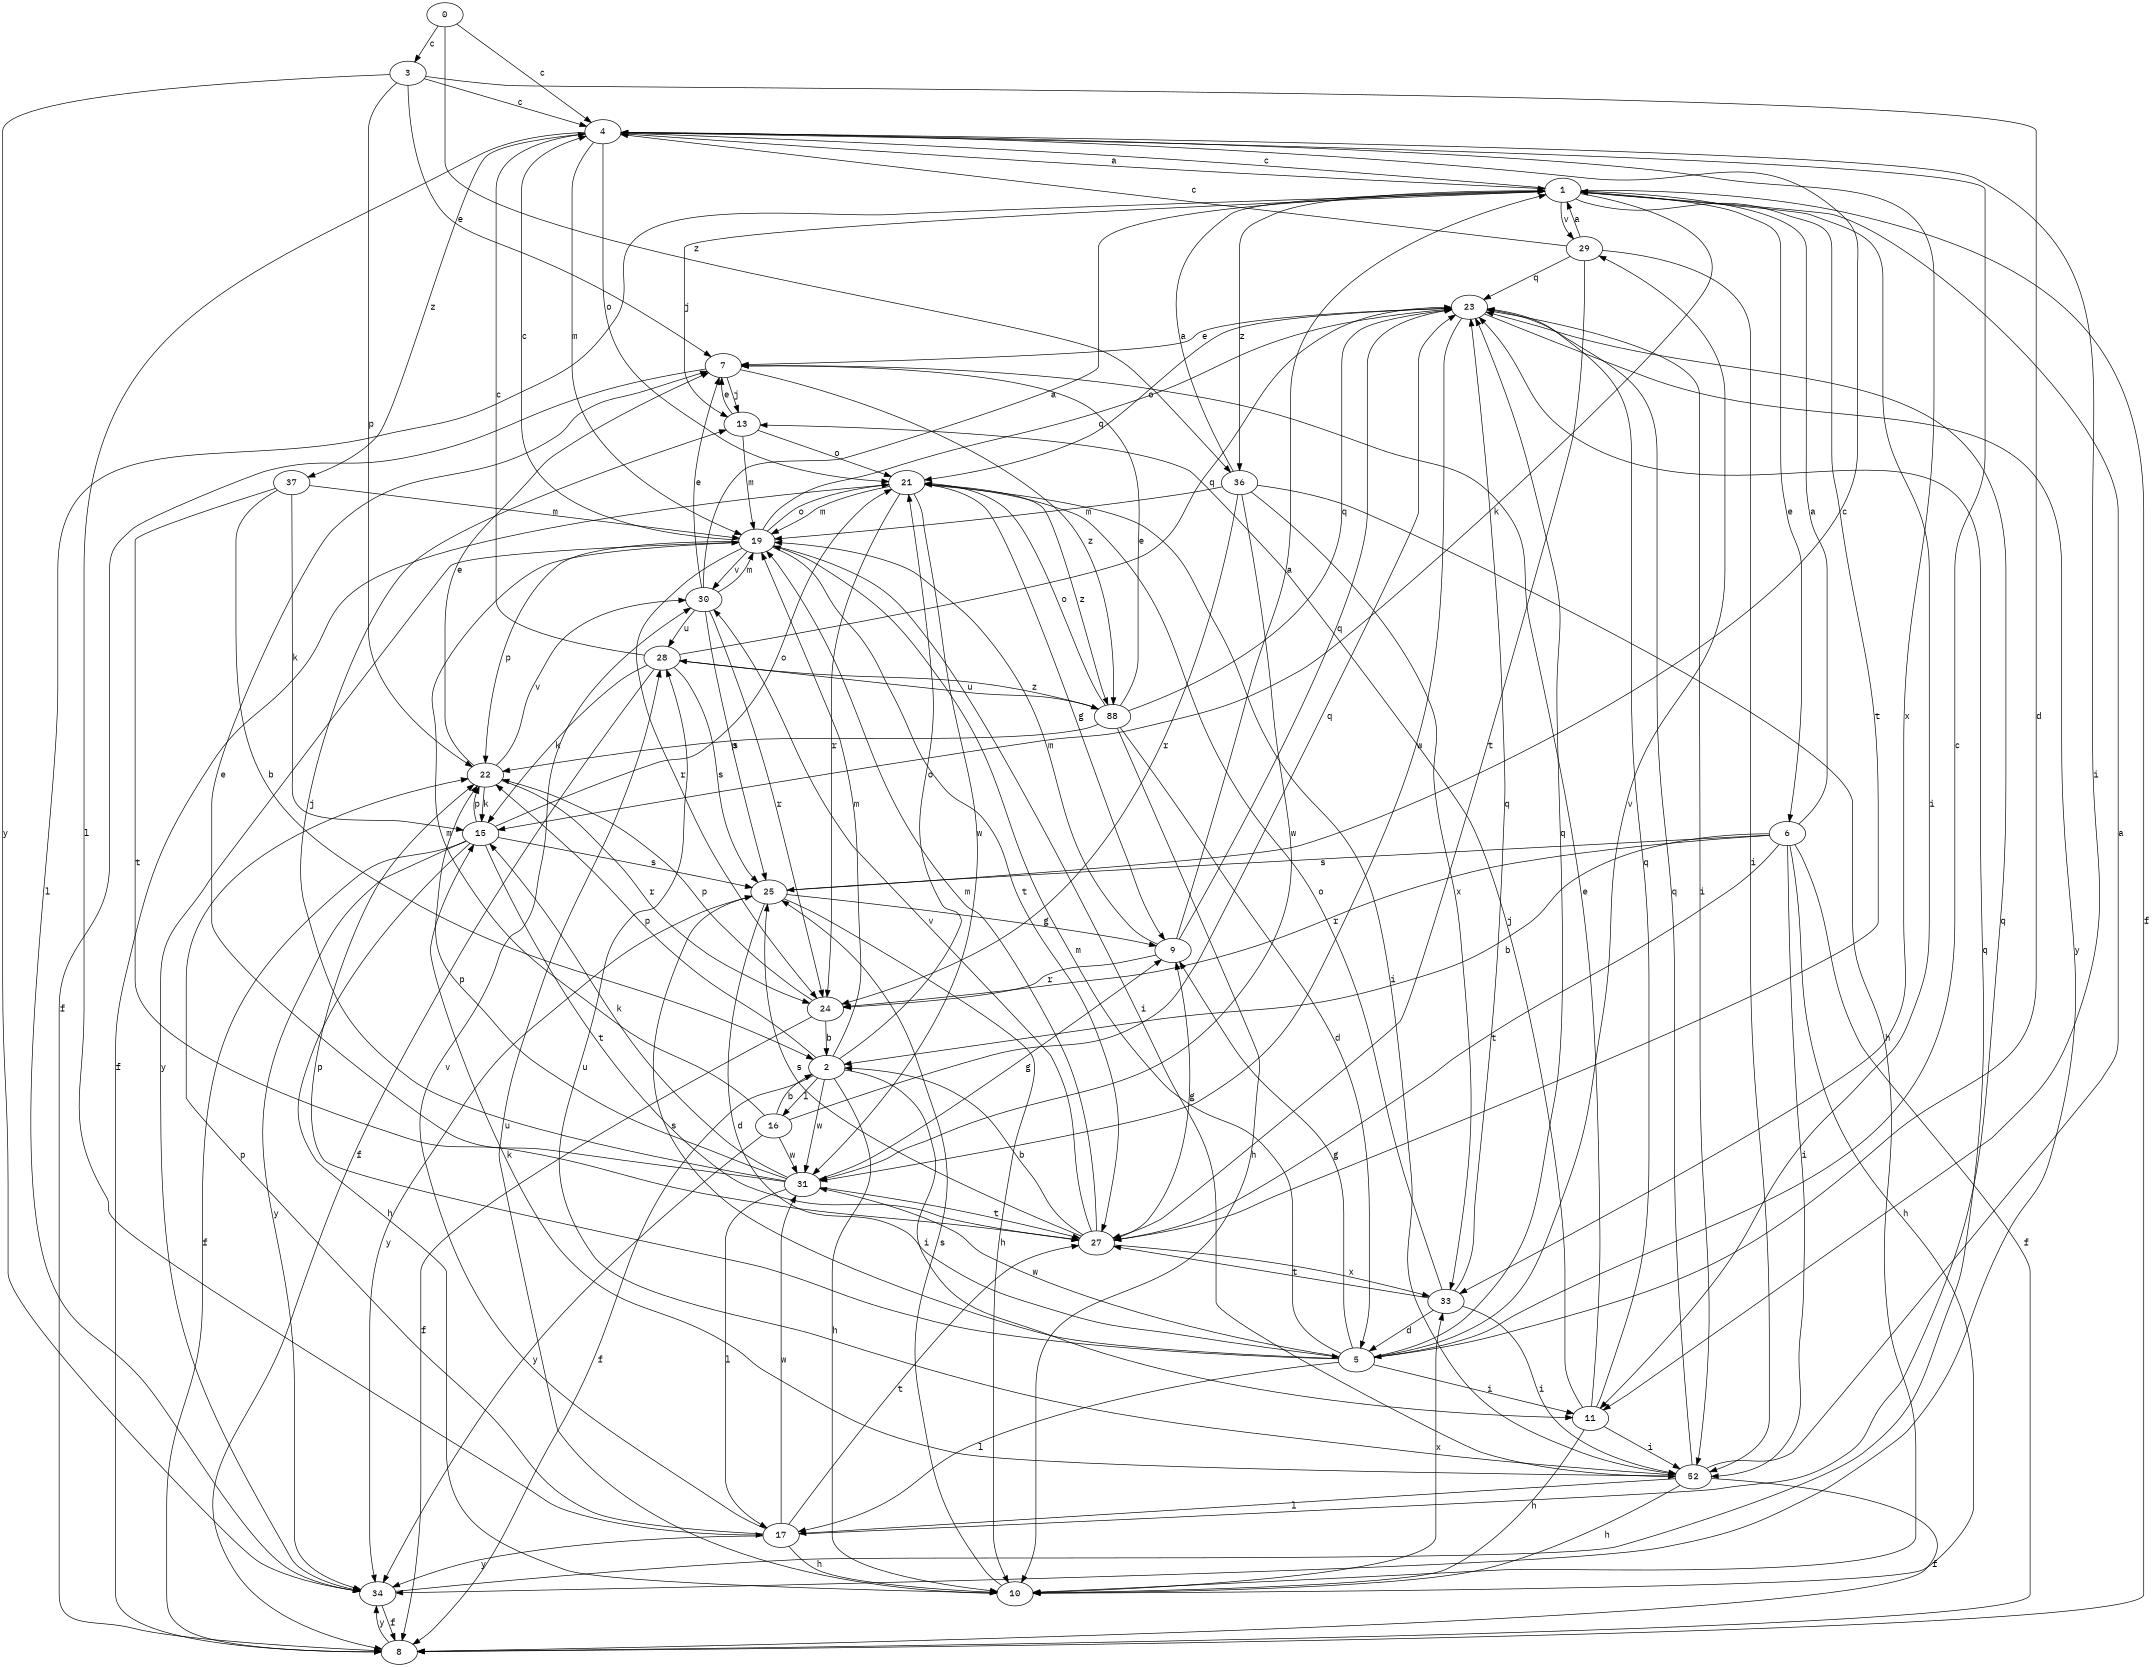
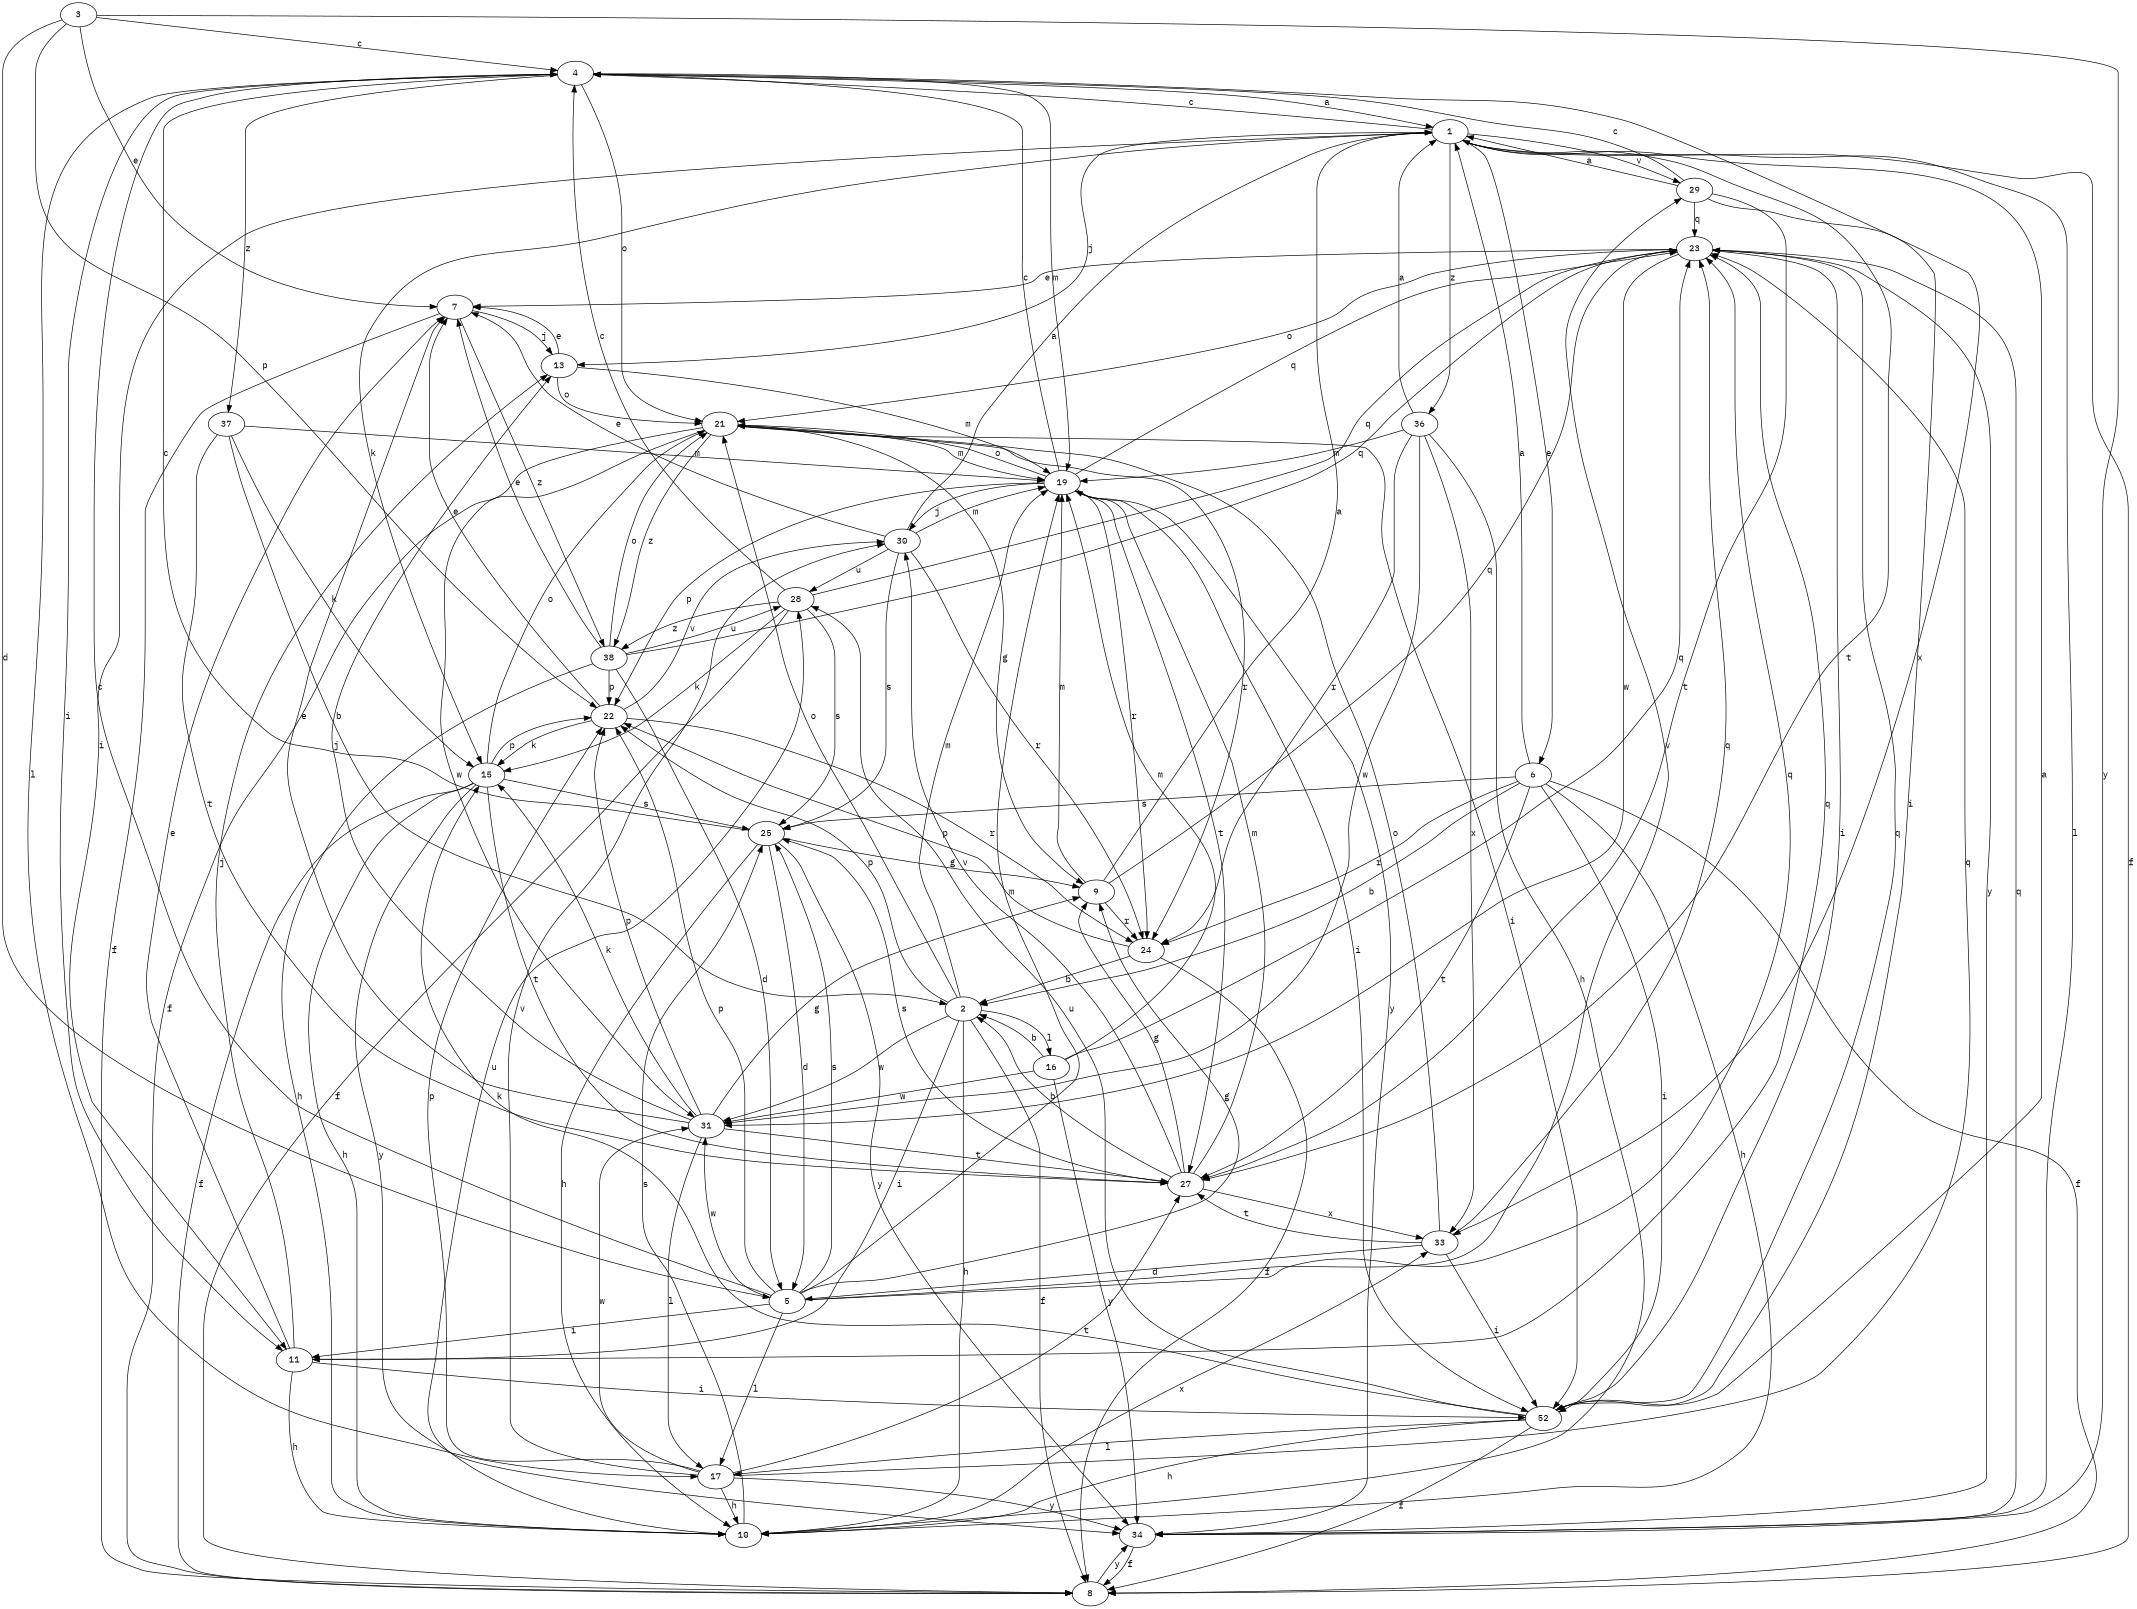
node "0": removed
edge "19" -> "30": label "v" -> "j"
node "88": label "88" -> "38"
